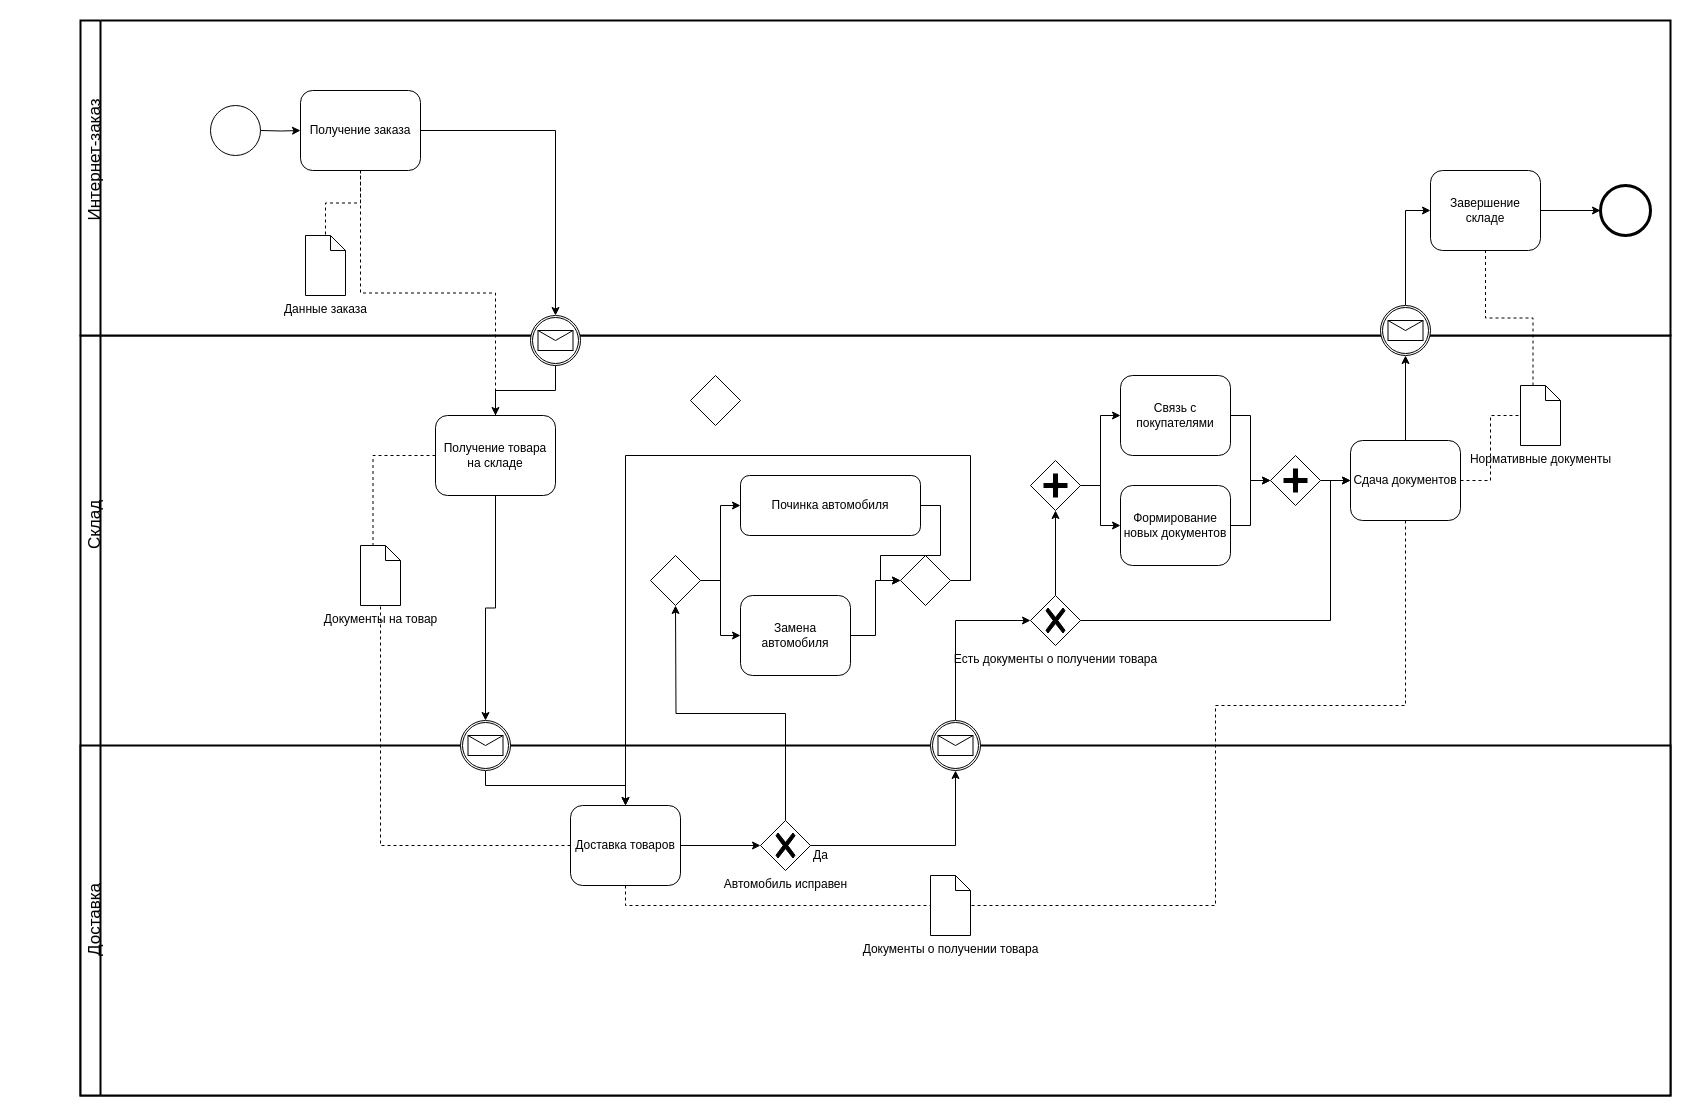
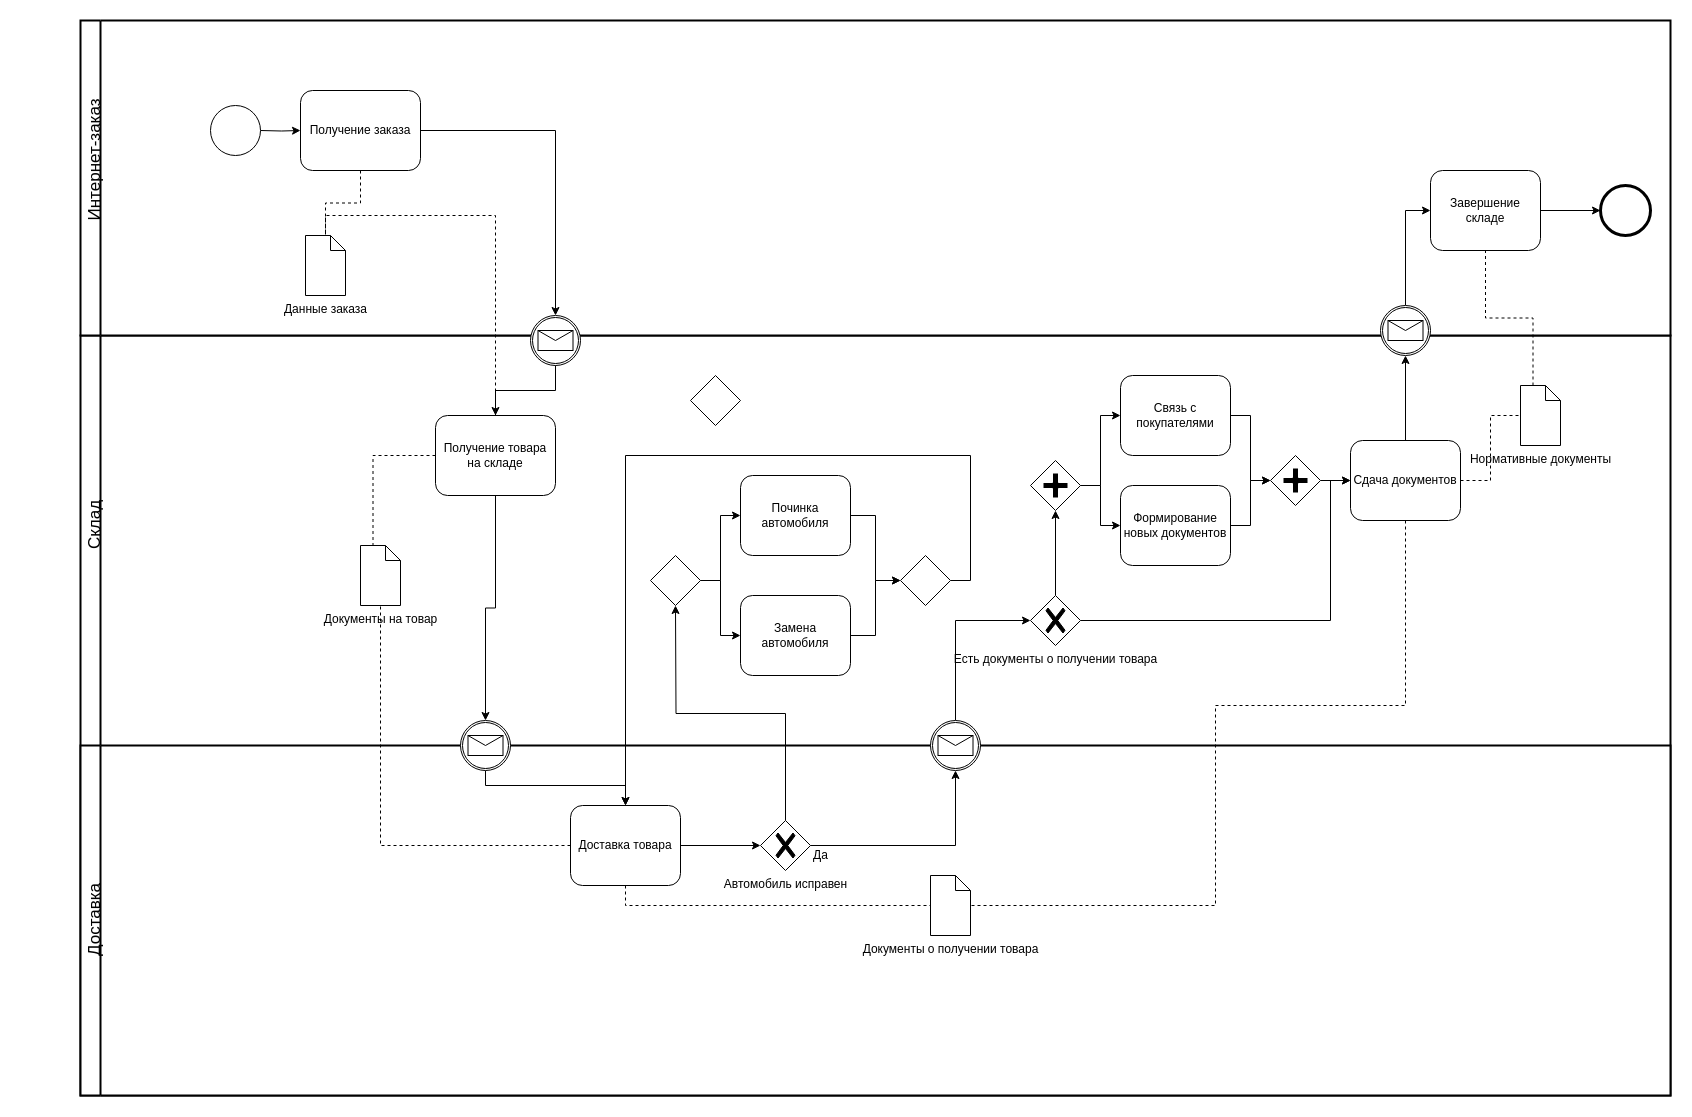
edge "Получение заказа" -- "Получение товара на складе": now "Данные заказа" -- "Получение товара на складе"
node "Починка автомобиля": size 180x60 -> 110x80
node "Доставка товаров": label "Доставка товаров" -> "Доставка товара"
